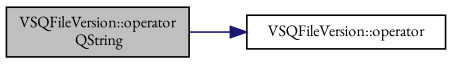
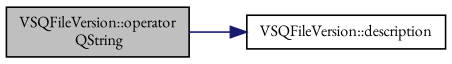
node "VSQFileVersion::operator": label "VSQFileVersion::operator" -> "VSQFileVersion::description"
